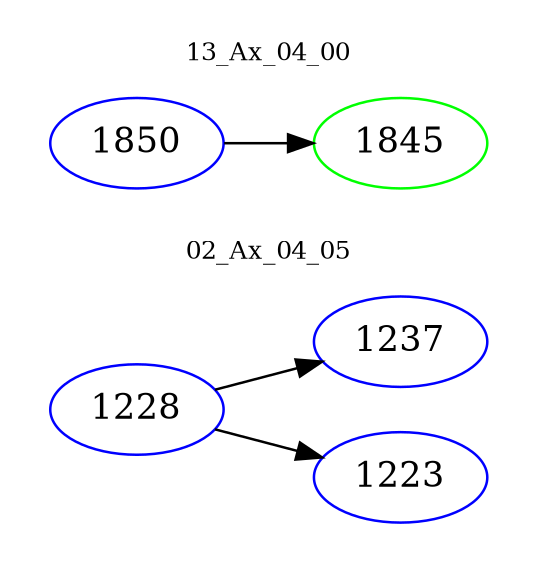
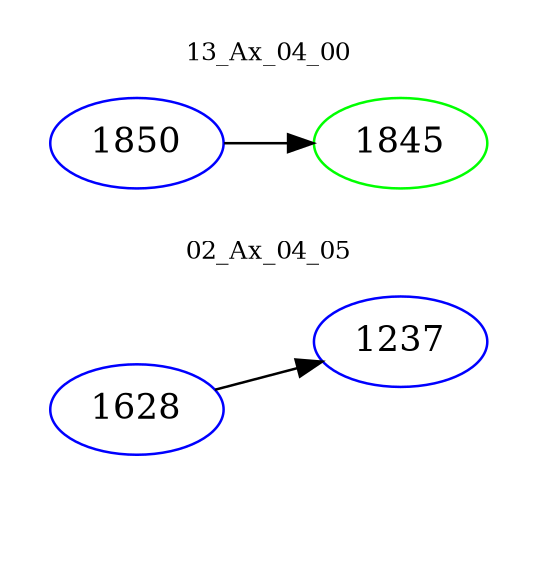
node "1228": label "1228" -> "1628"
node "1223": removed
